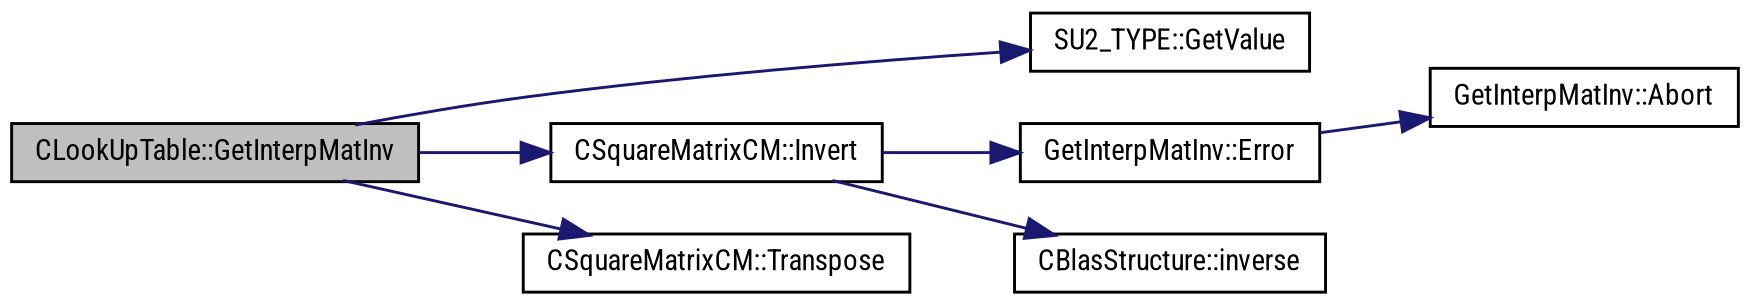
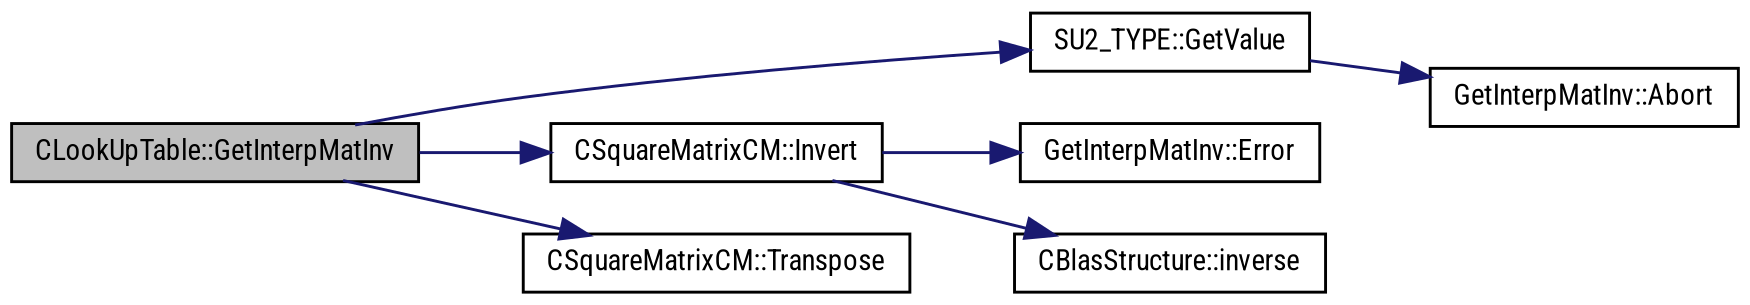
edge "GetInterpMatInv::Error" -> "GetInterpMatInv::Abort": now "SU2_TYPE::GetValue" -> "GetInterpMatInv::Abort"
